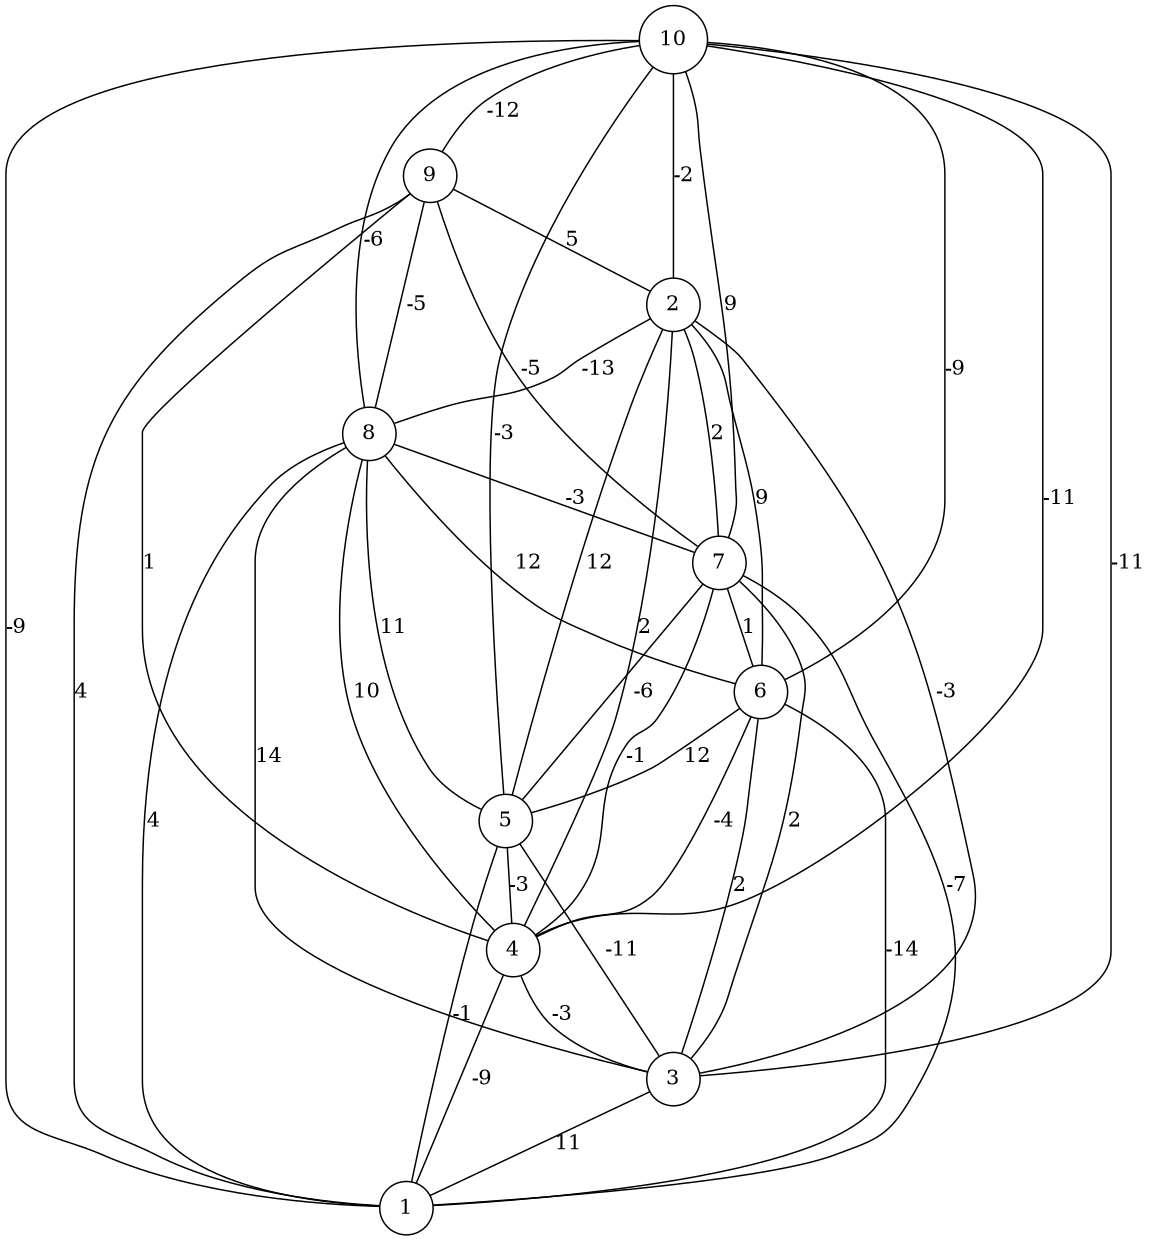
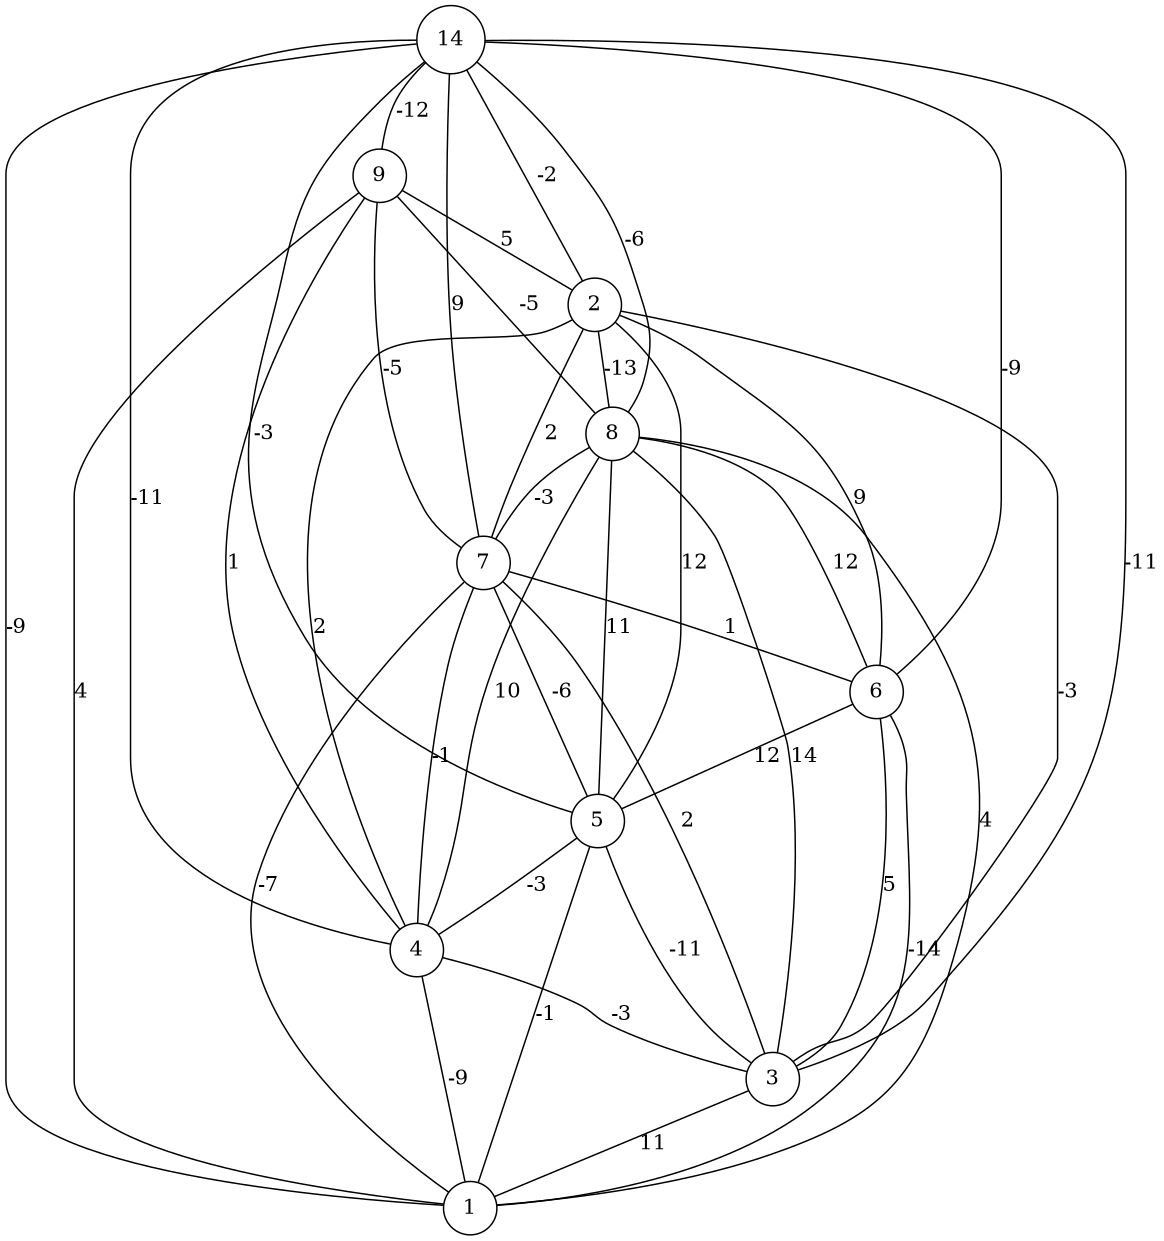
node "10": label "10" -> "14"
edge "6" -- "4": removed, label "-4"
edge "6" -- "3": label "2" -> "5"
